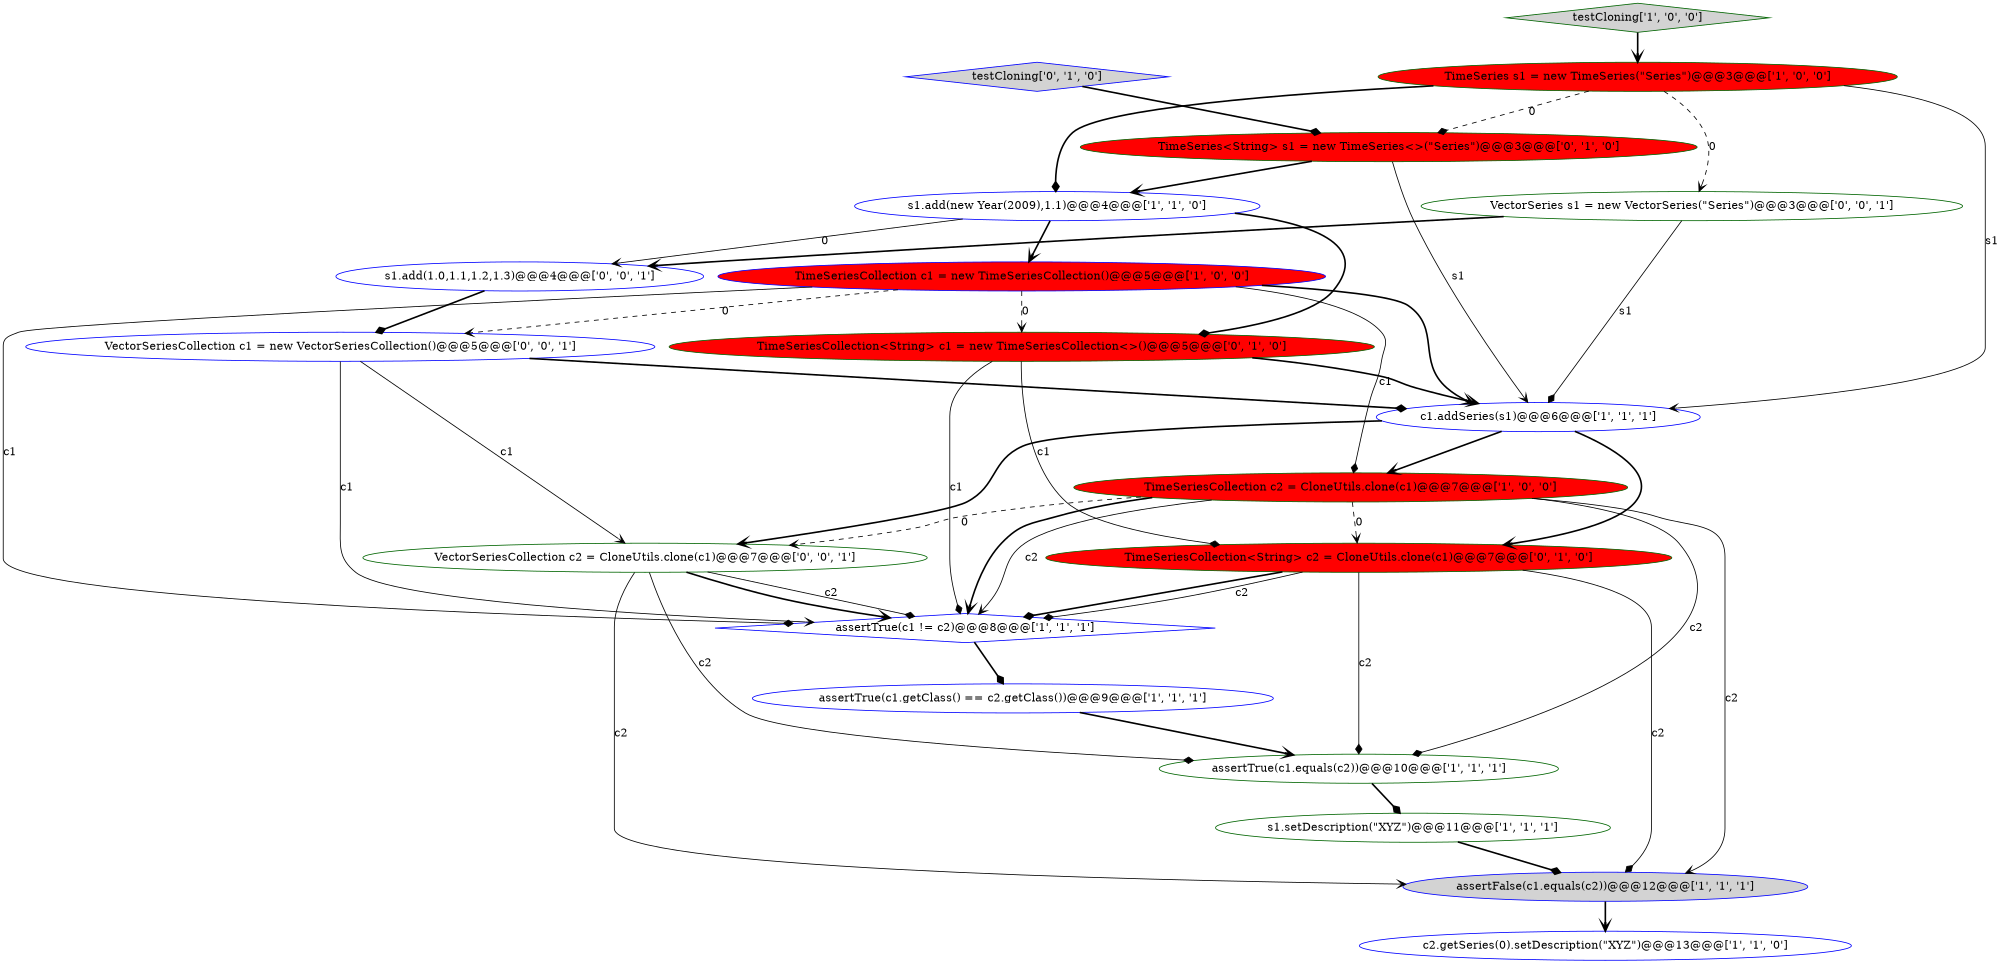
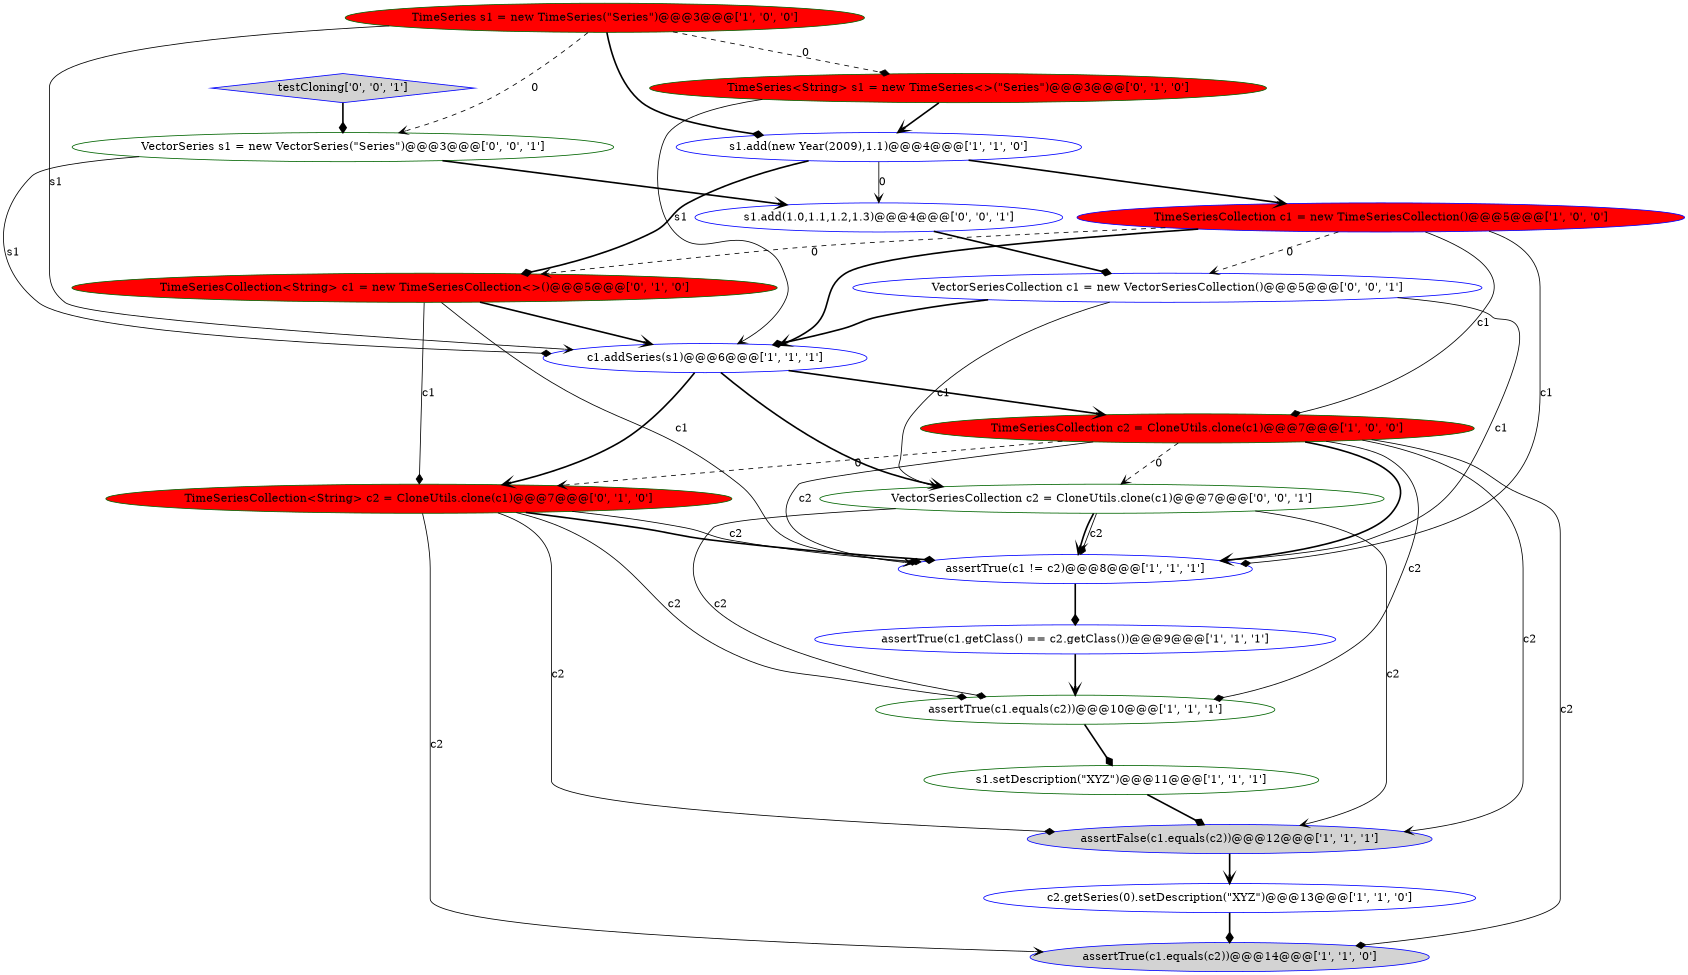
node "testCloning['1', '0', '0']": removed
node "testCloning['0', '1', '0']": removed
node "testCloning['0', '0', '1']": added
node "assertTrue(c1 != c2)@@@8@@@['1', '1', '1']": shape diamond -> ellipse
node "assertTrue(c1.equals(c2))@@@14@@@['1', '1', '0']": added
